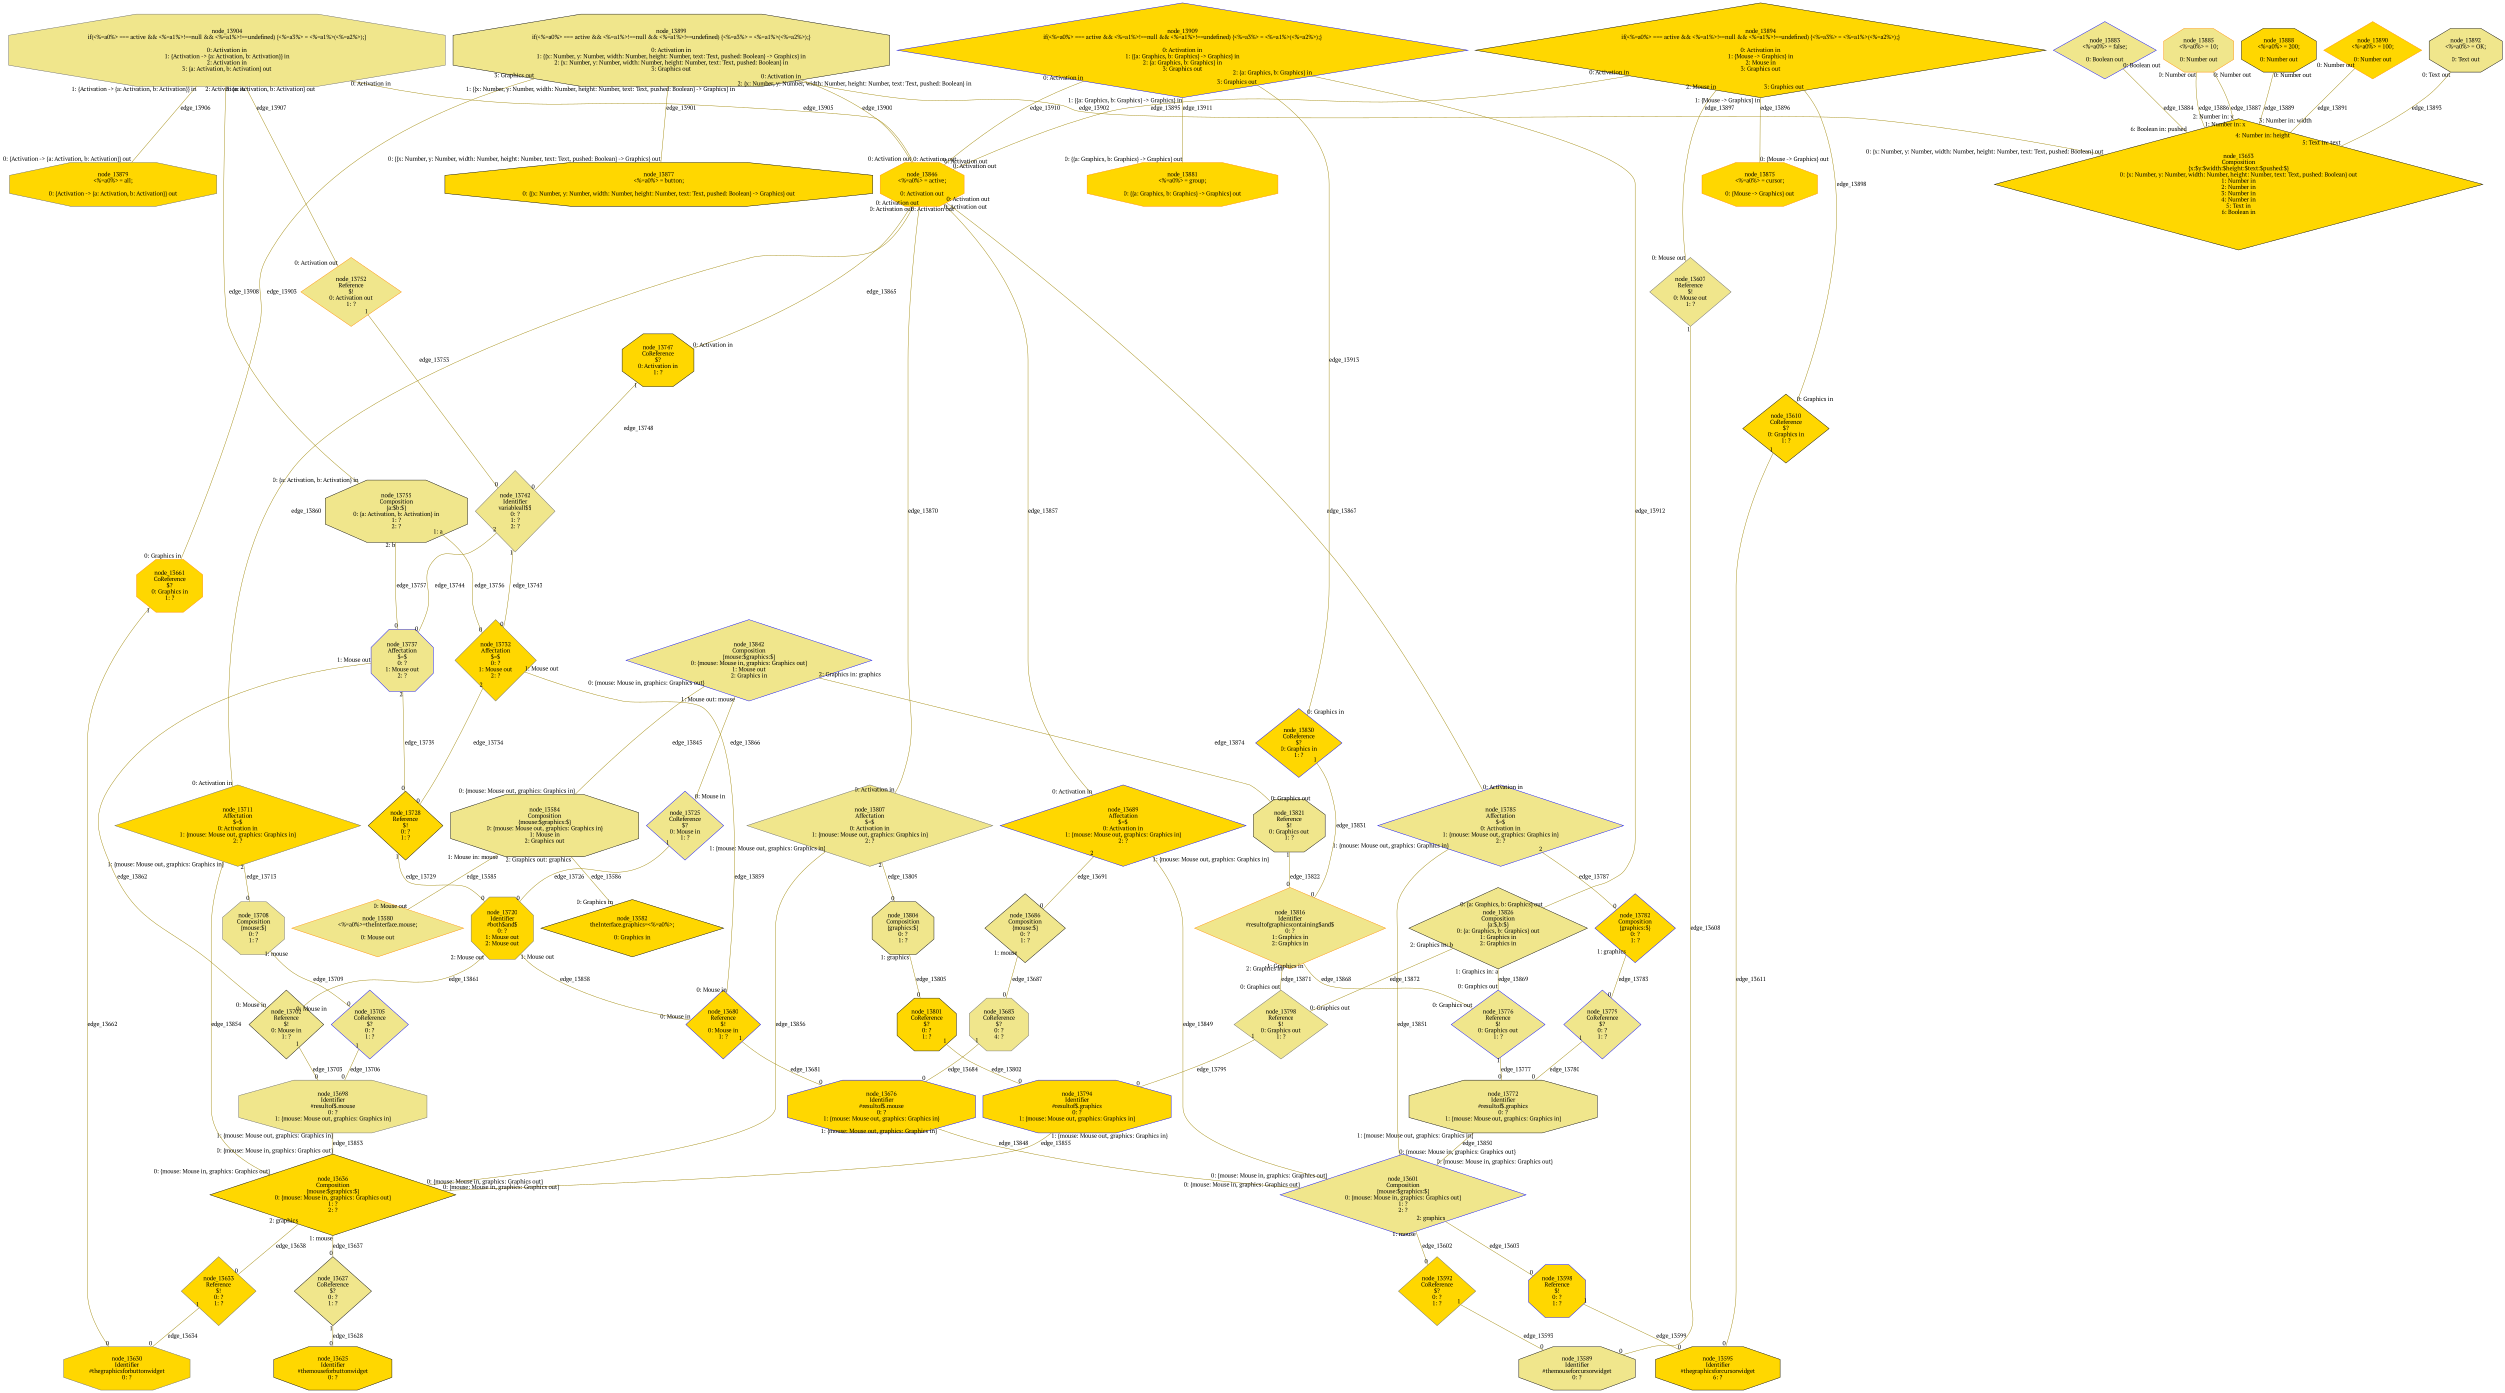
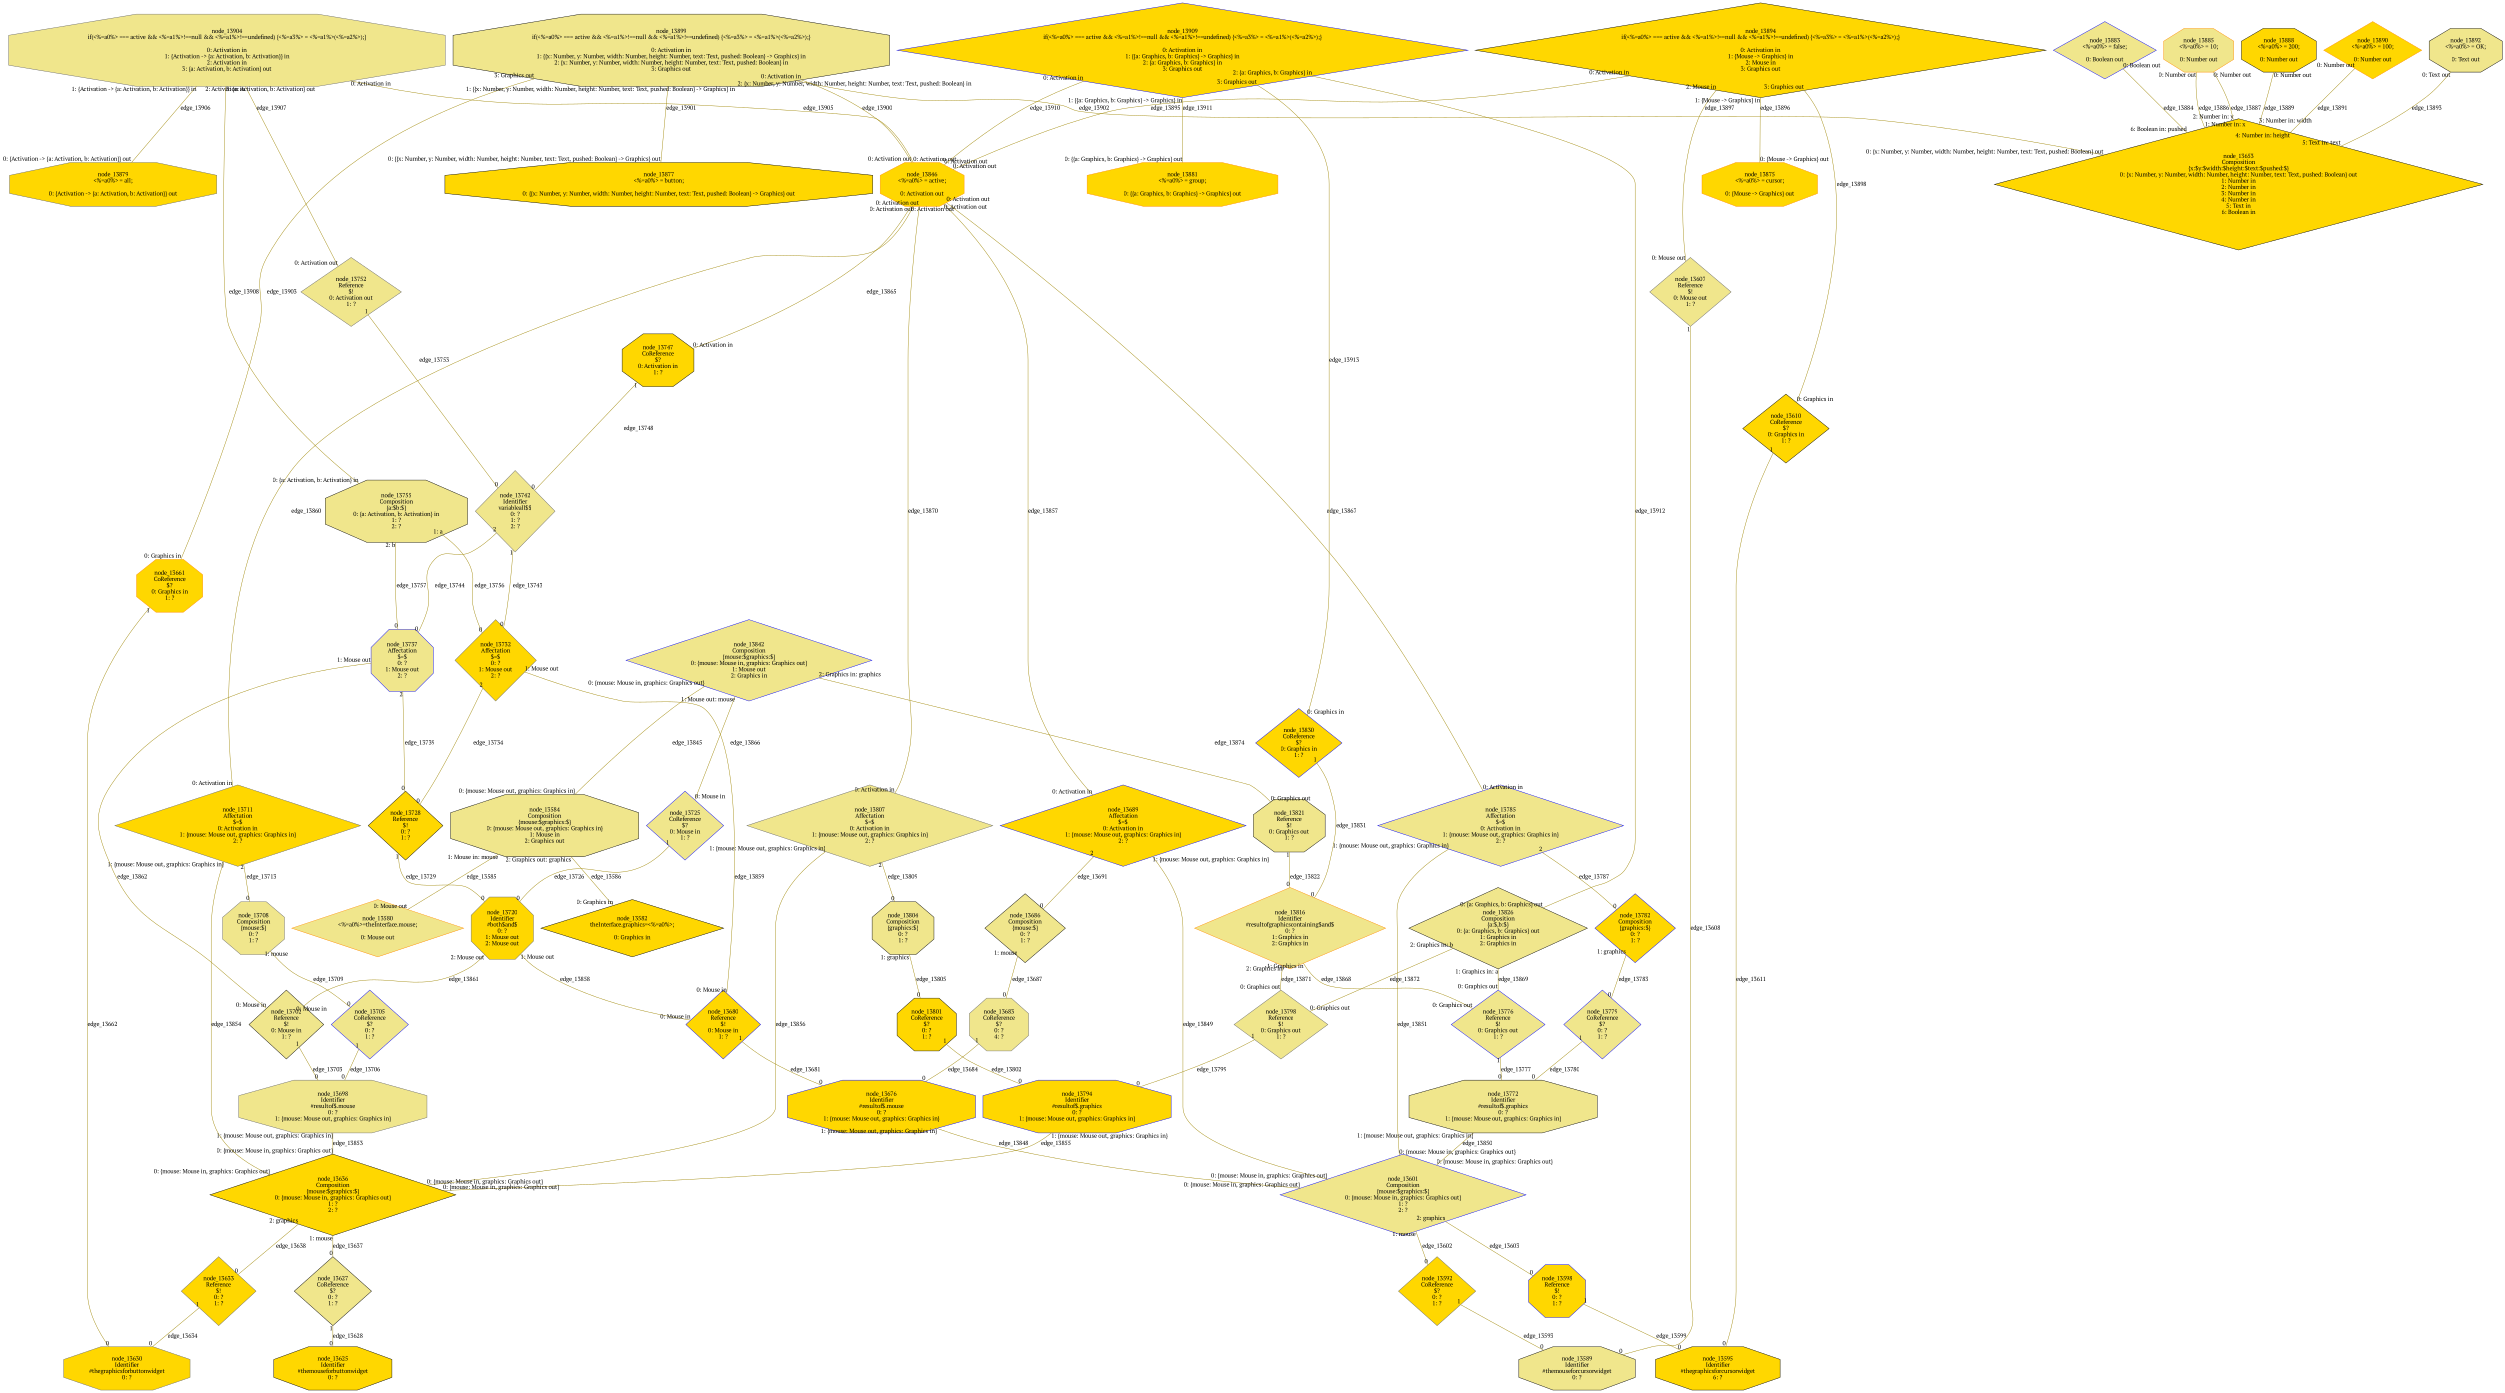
node "node_13752 Reference $! 0: Activation out 1: ?": color darkorange -> gray40
